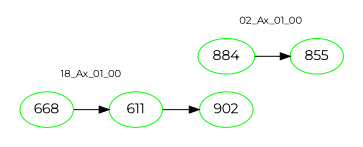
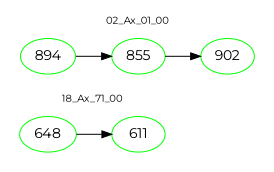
node "884": label "884" -> "894"
cluster "18_Ax_01_00": label "18_Ax_01_00" -> "18_Ax_71_00"
node "668": label "668" -> "648"
edge "611" -> "902": now "855" -> "902"
